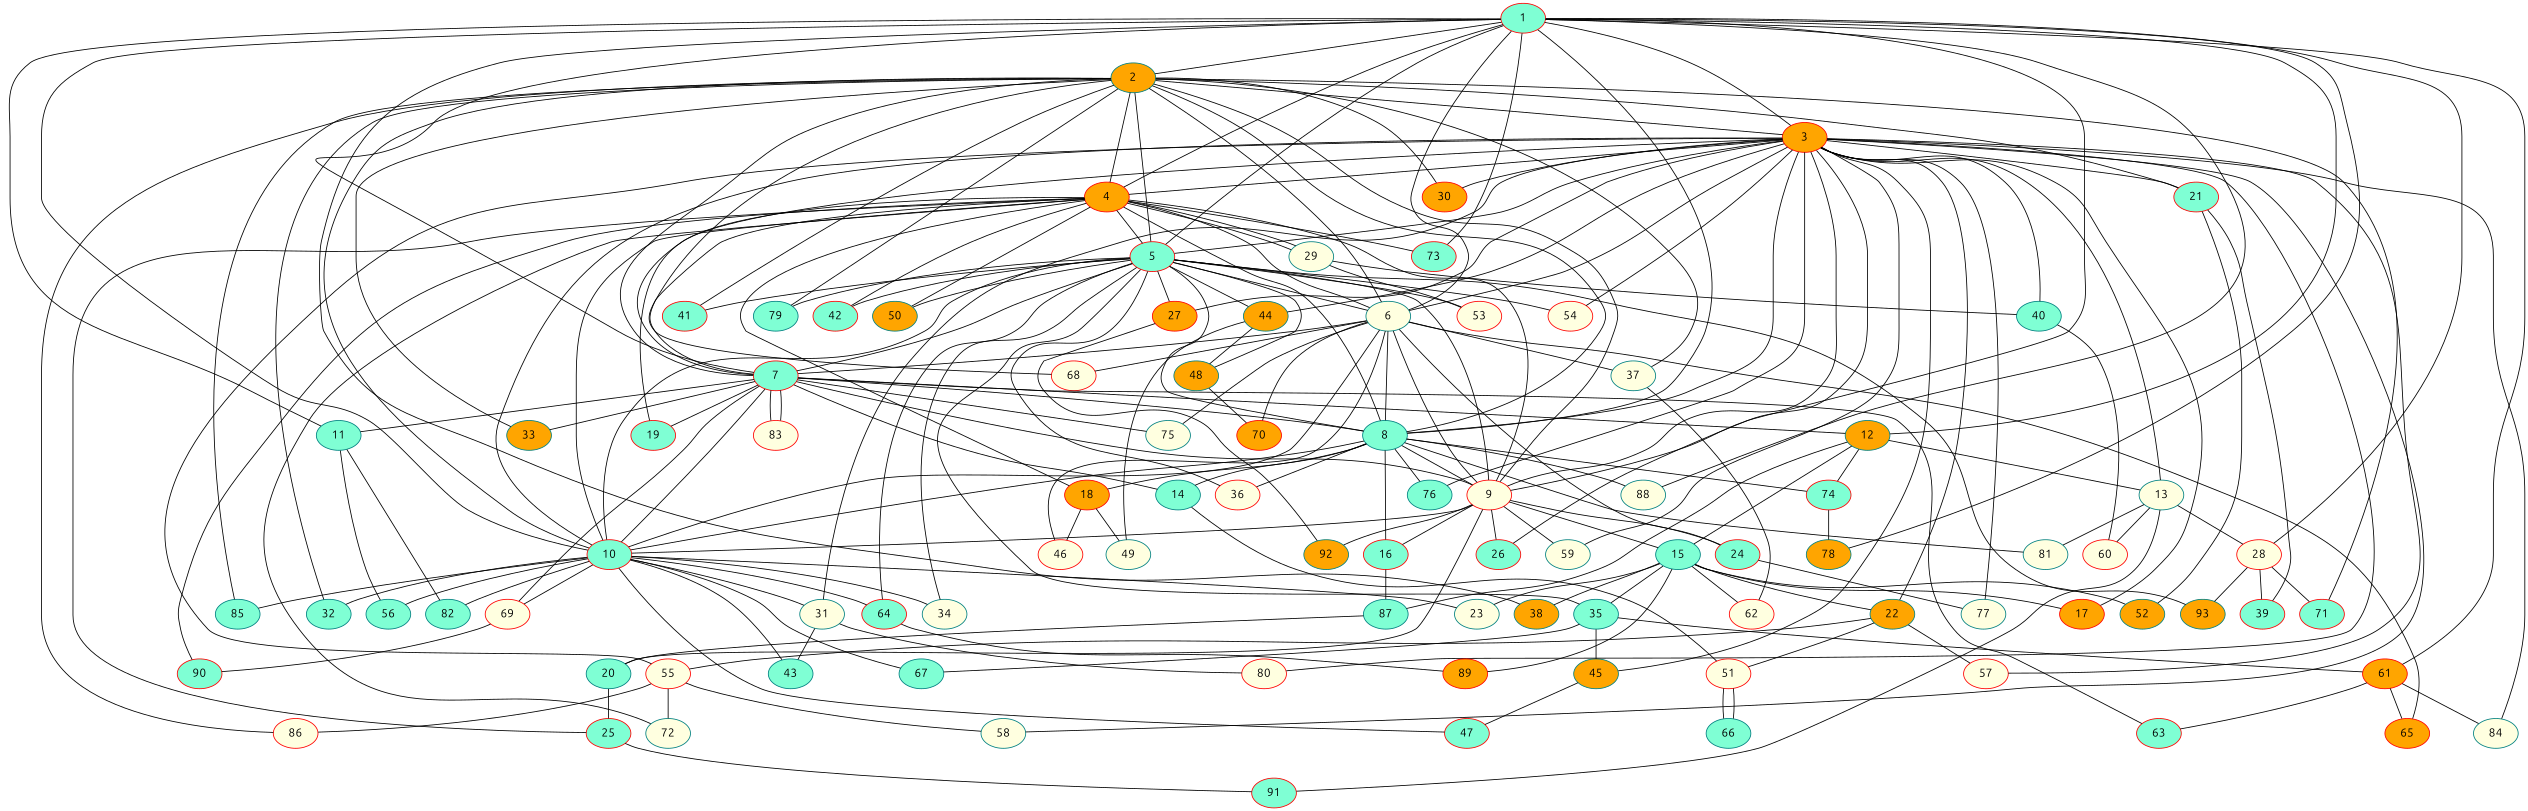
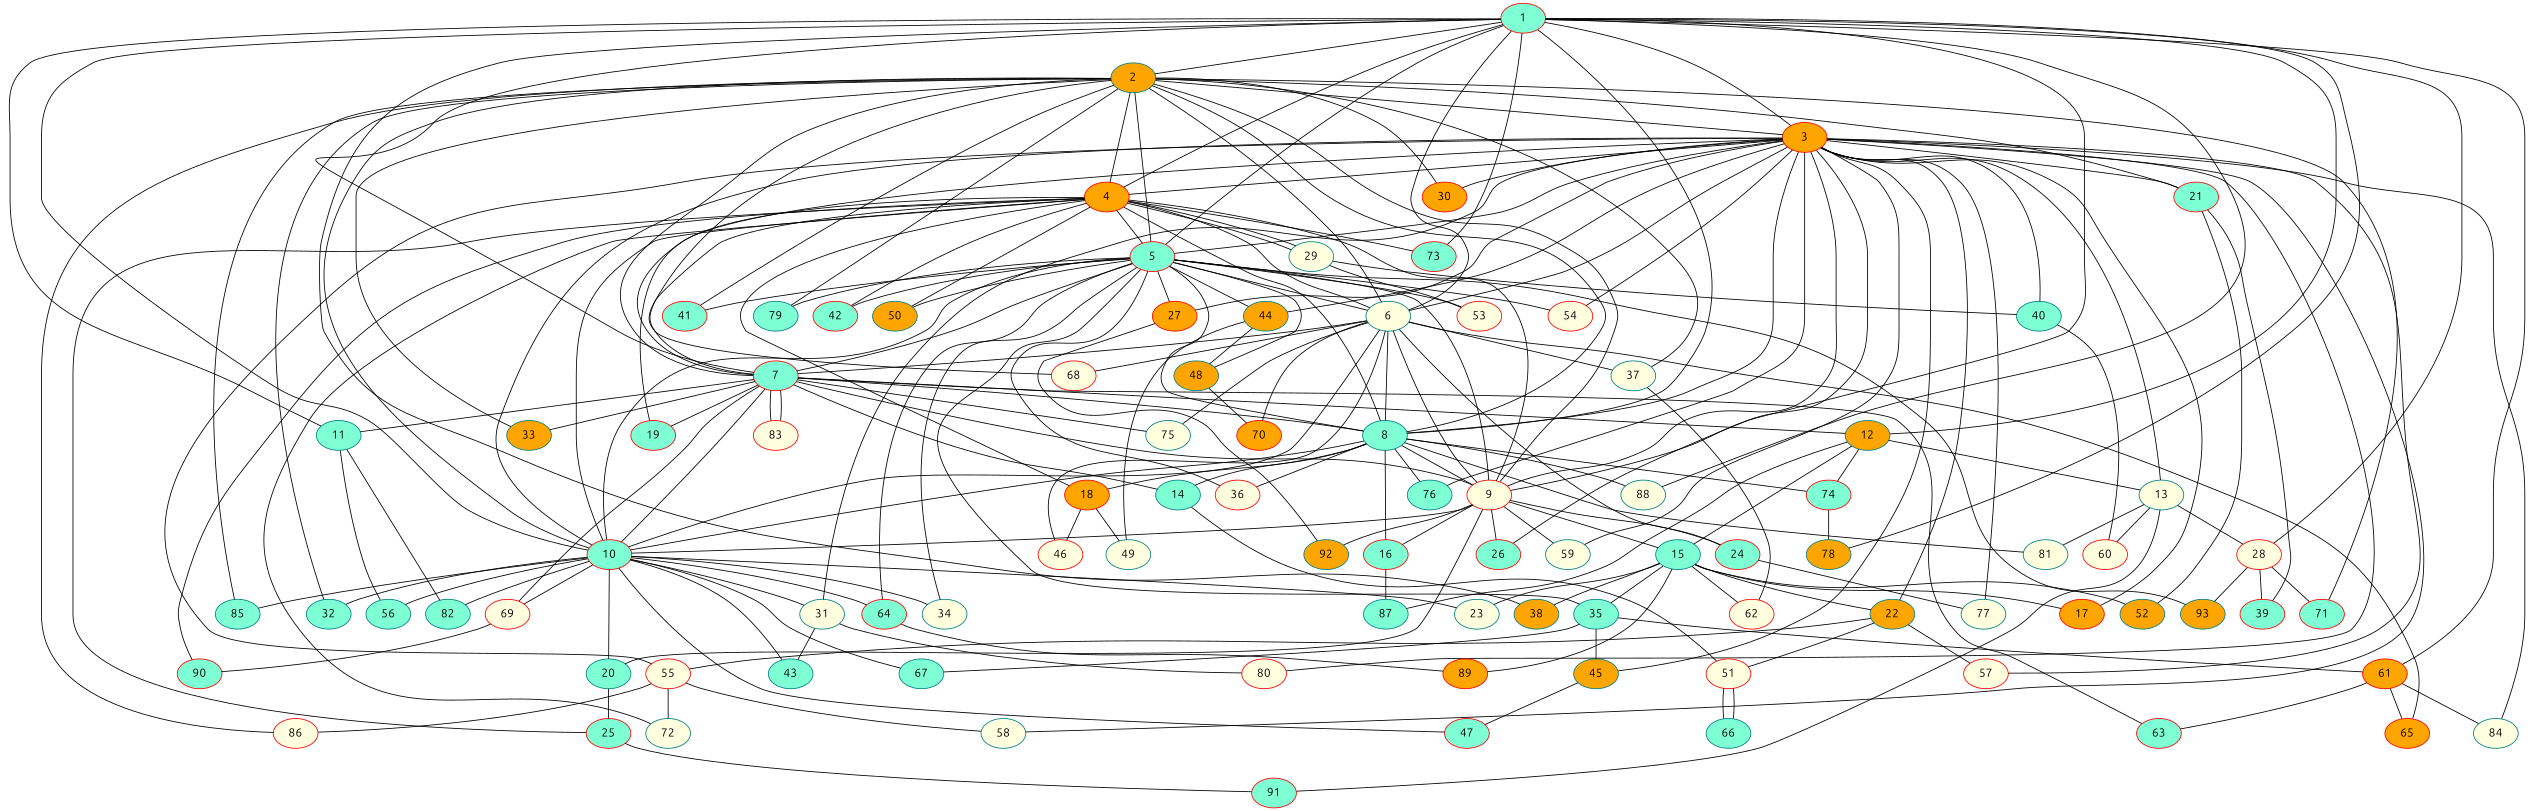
edge "87" -- "20": now "10" -- "20"
